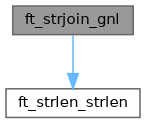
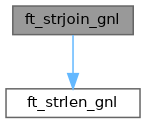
node "ft_strlen_strlen": label "ft_strlen_strlen" -> "ft_strlen_gnl"
